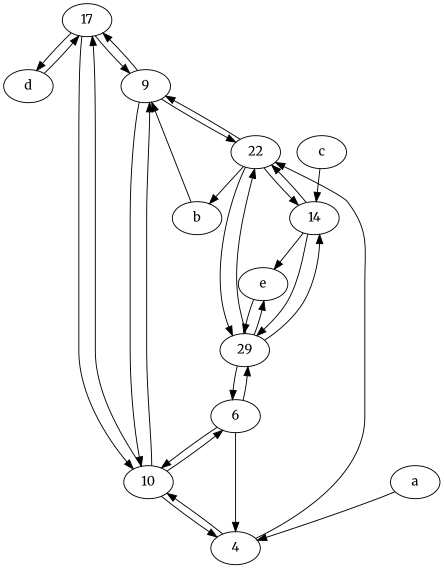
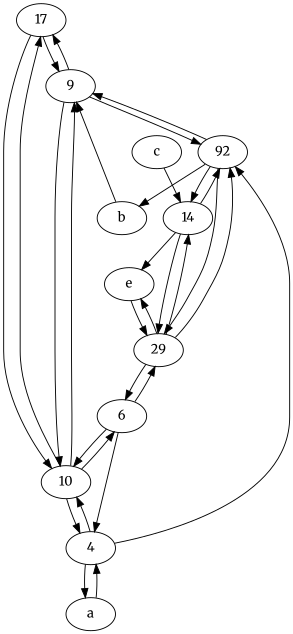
node "d": removed
node "22": label "22" -> "92"
edge "4" -> "a": added
